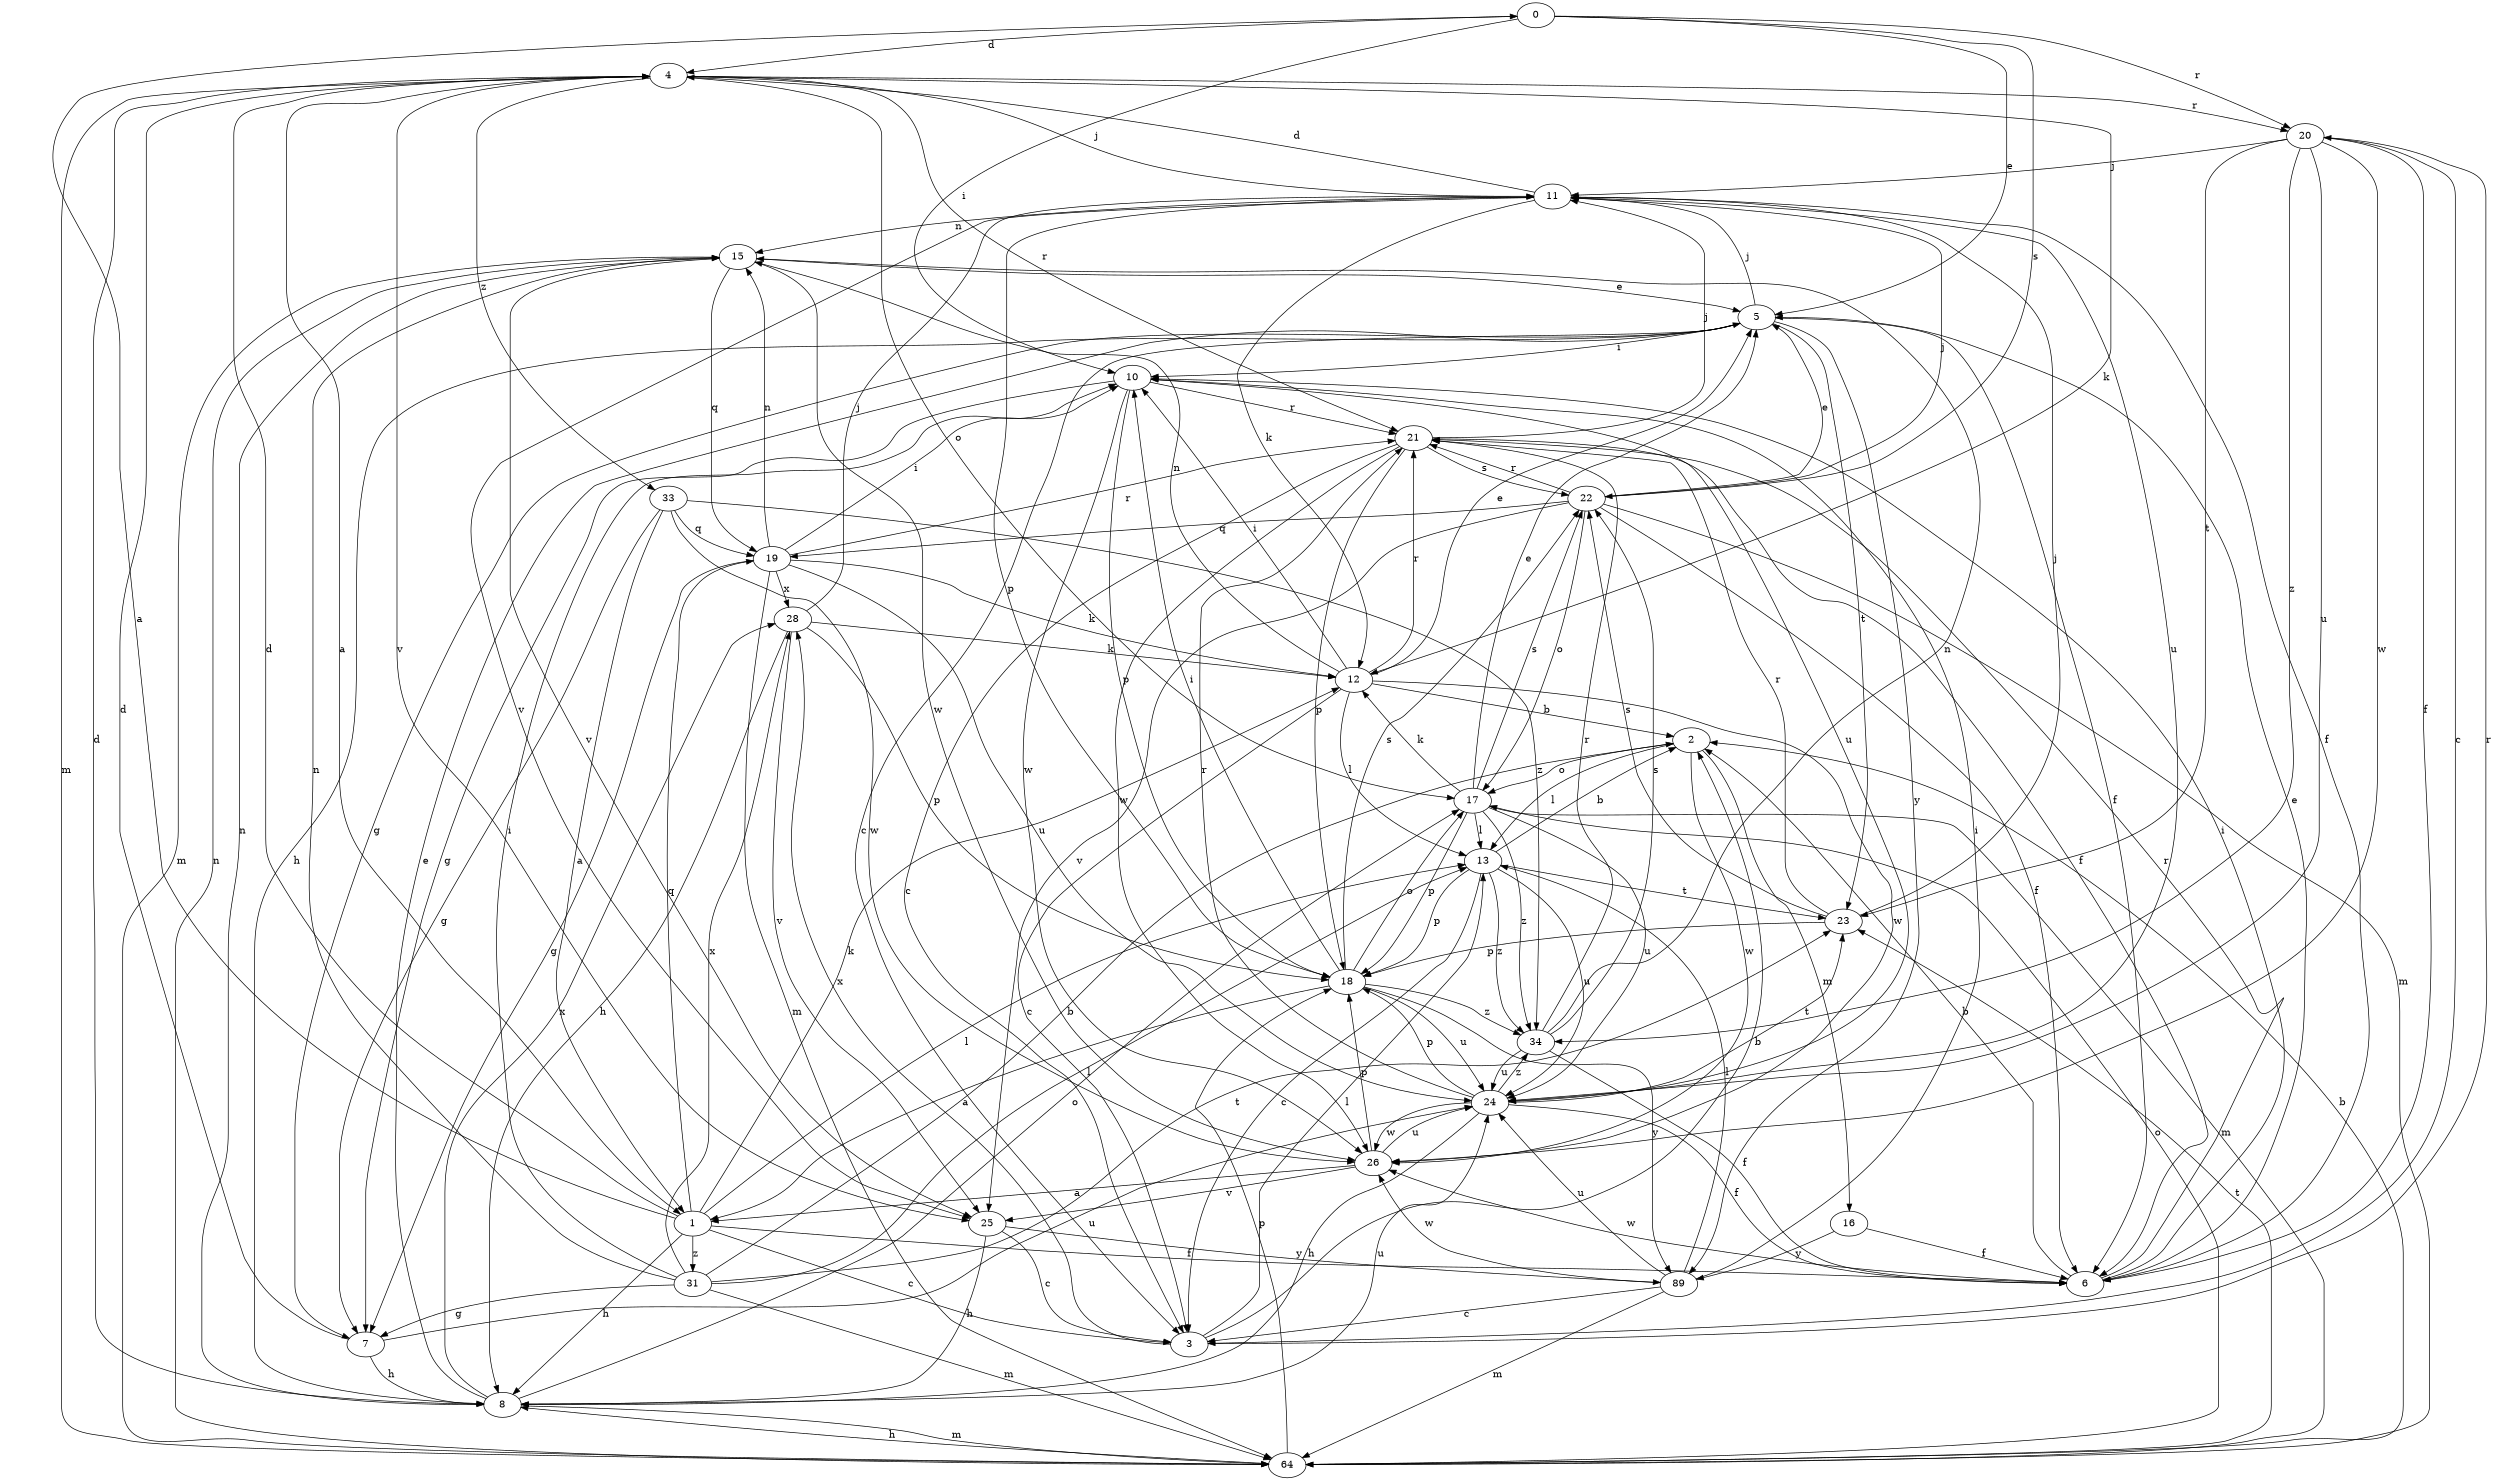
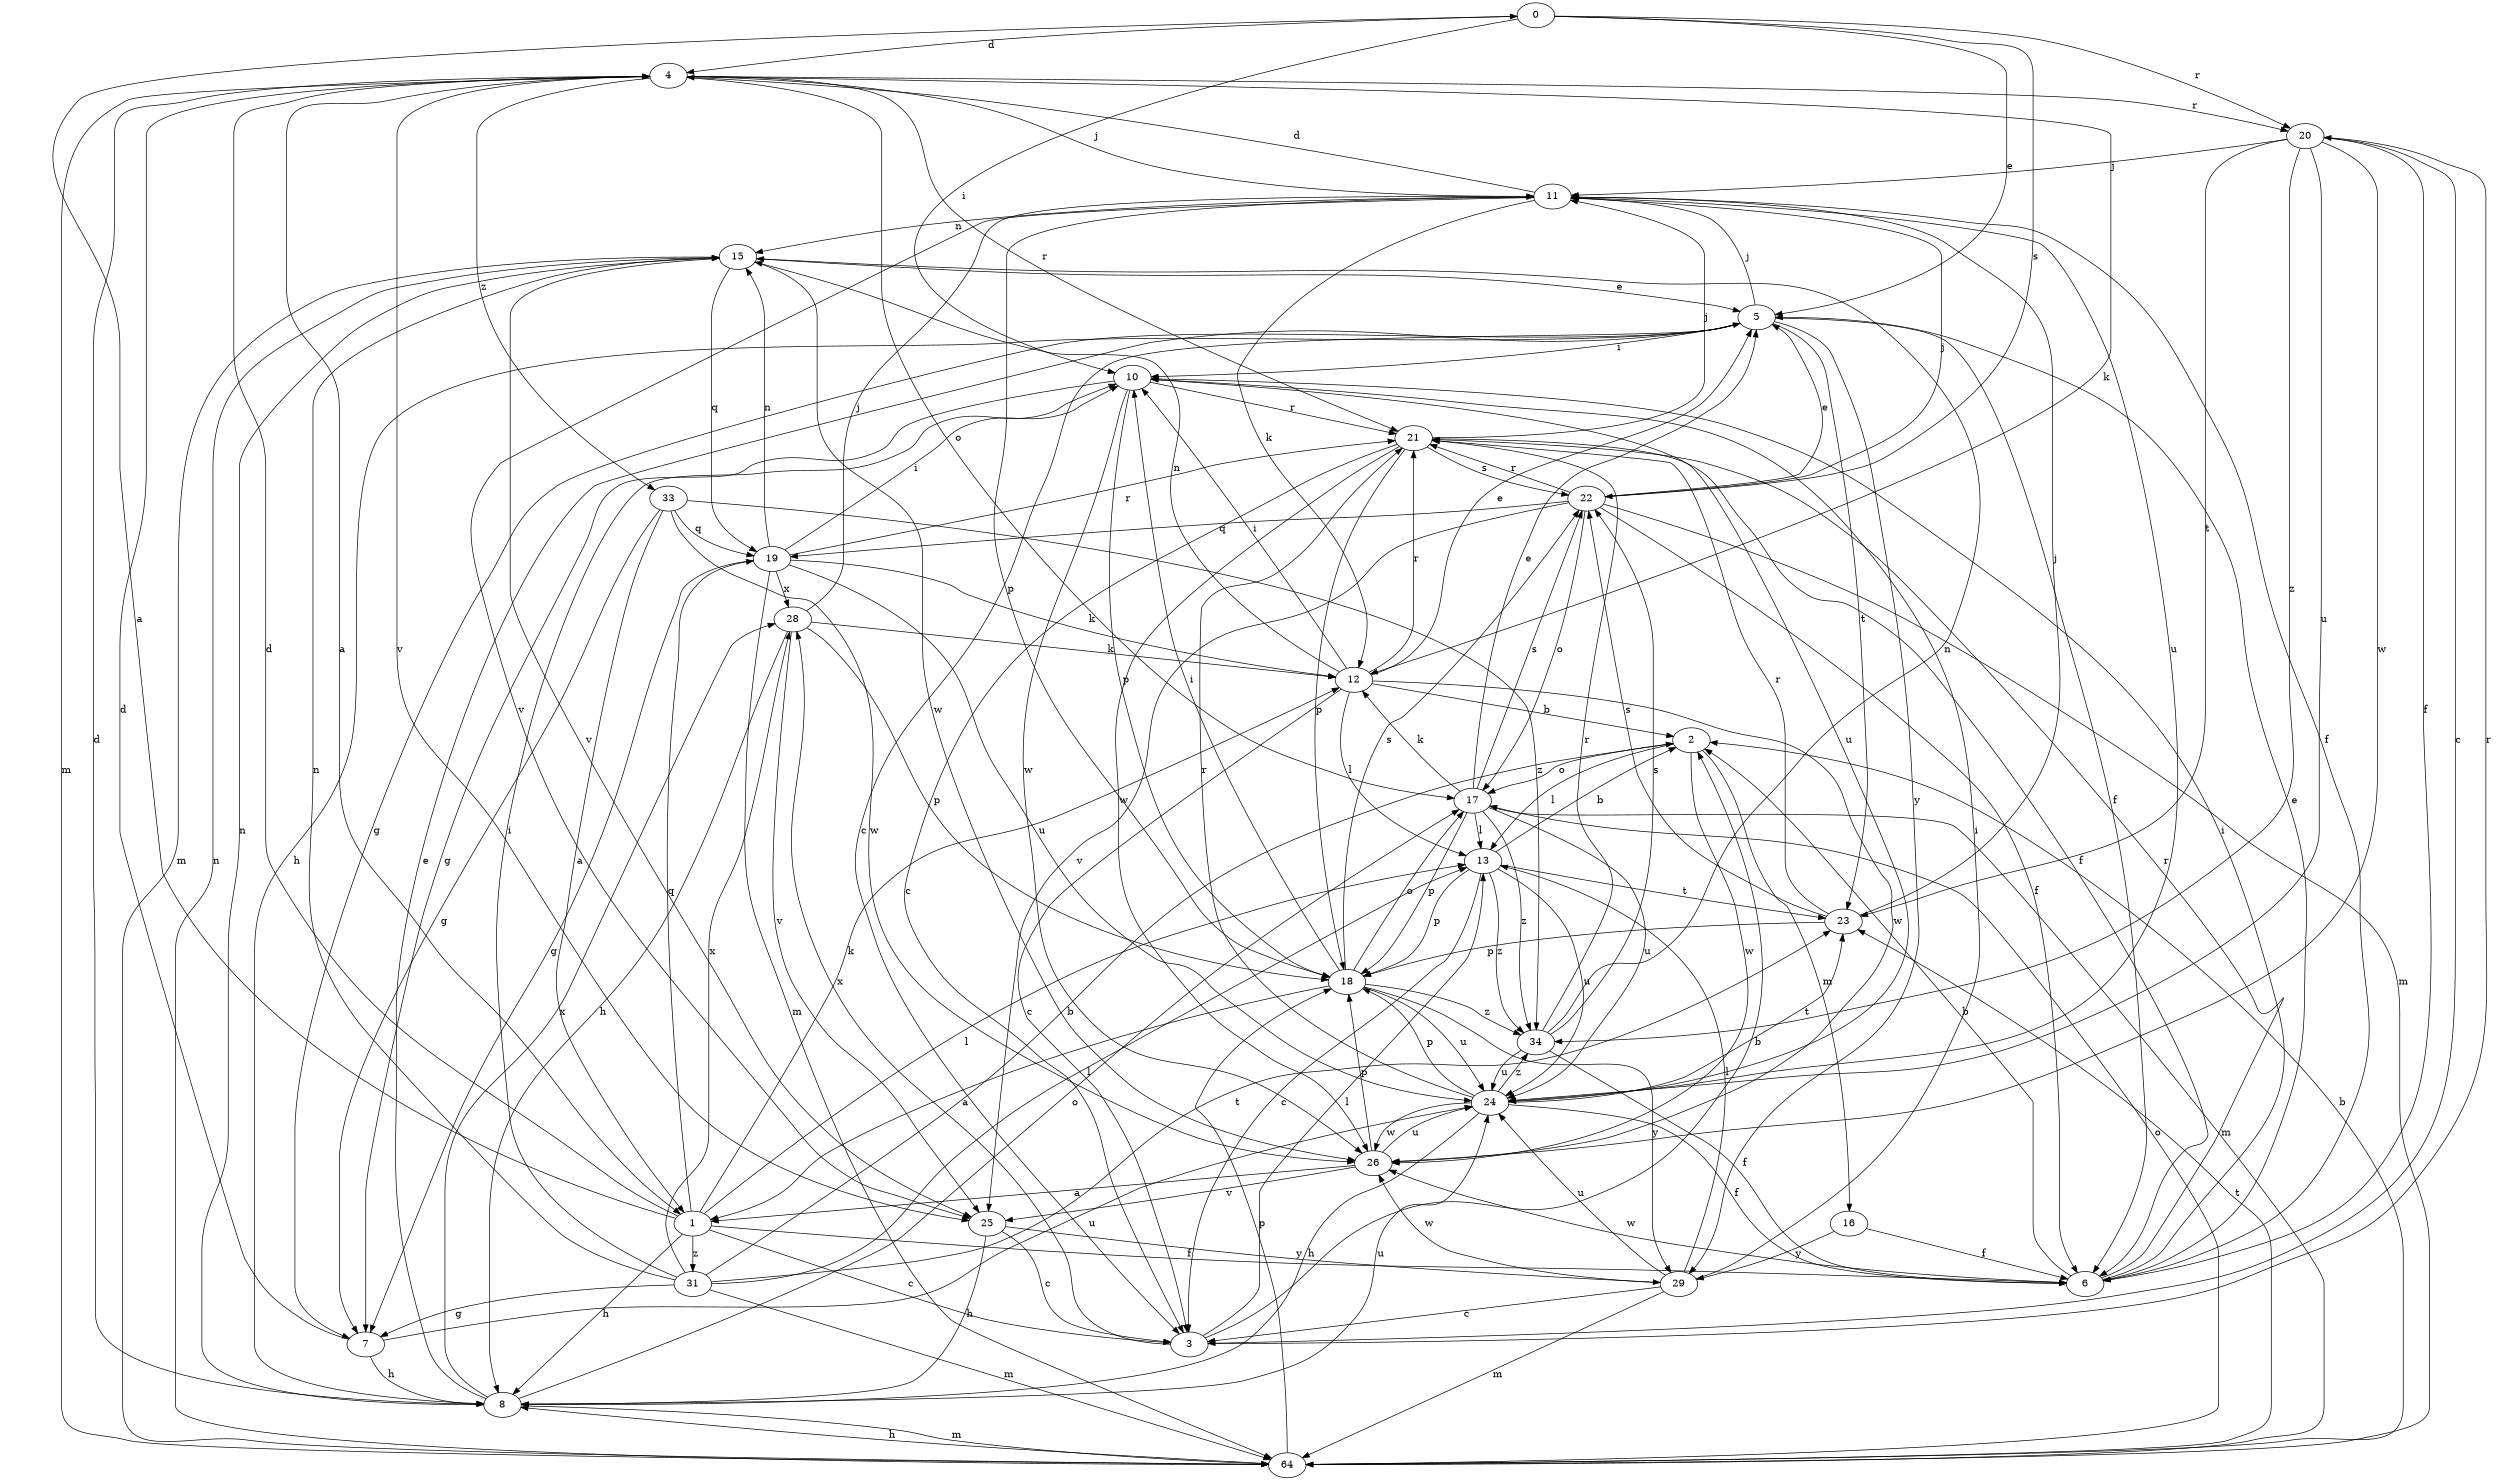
node "89": label "89" -> "29"
